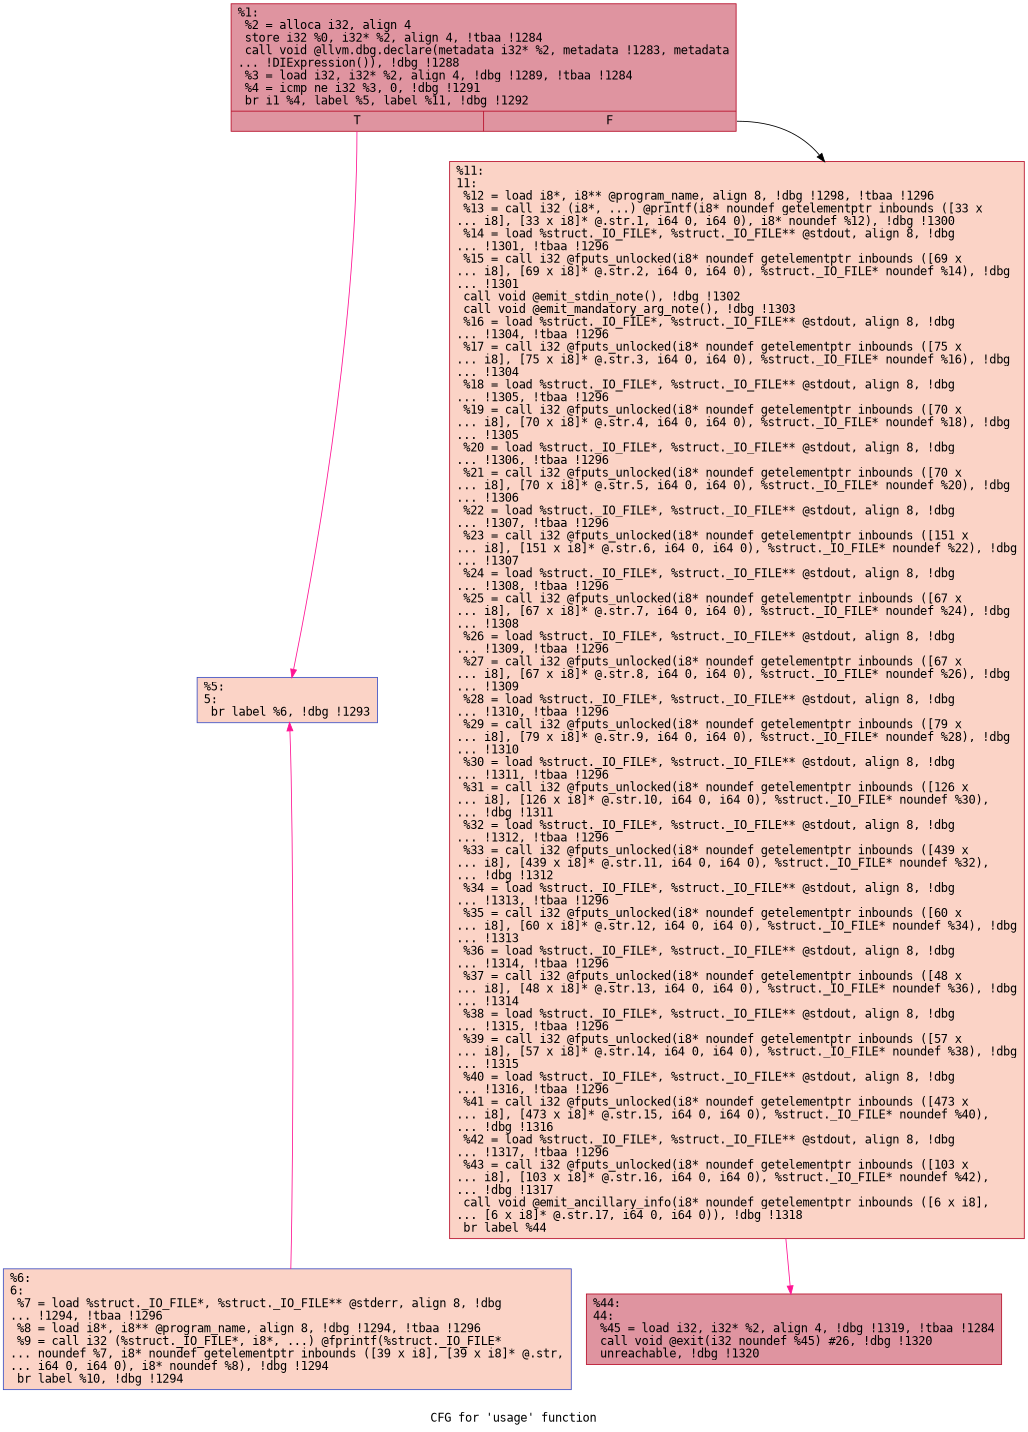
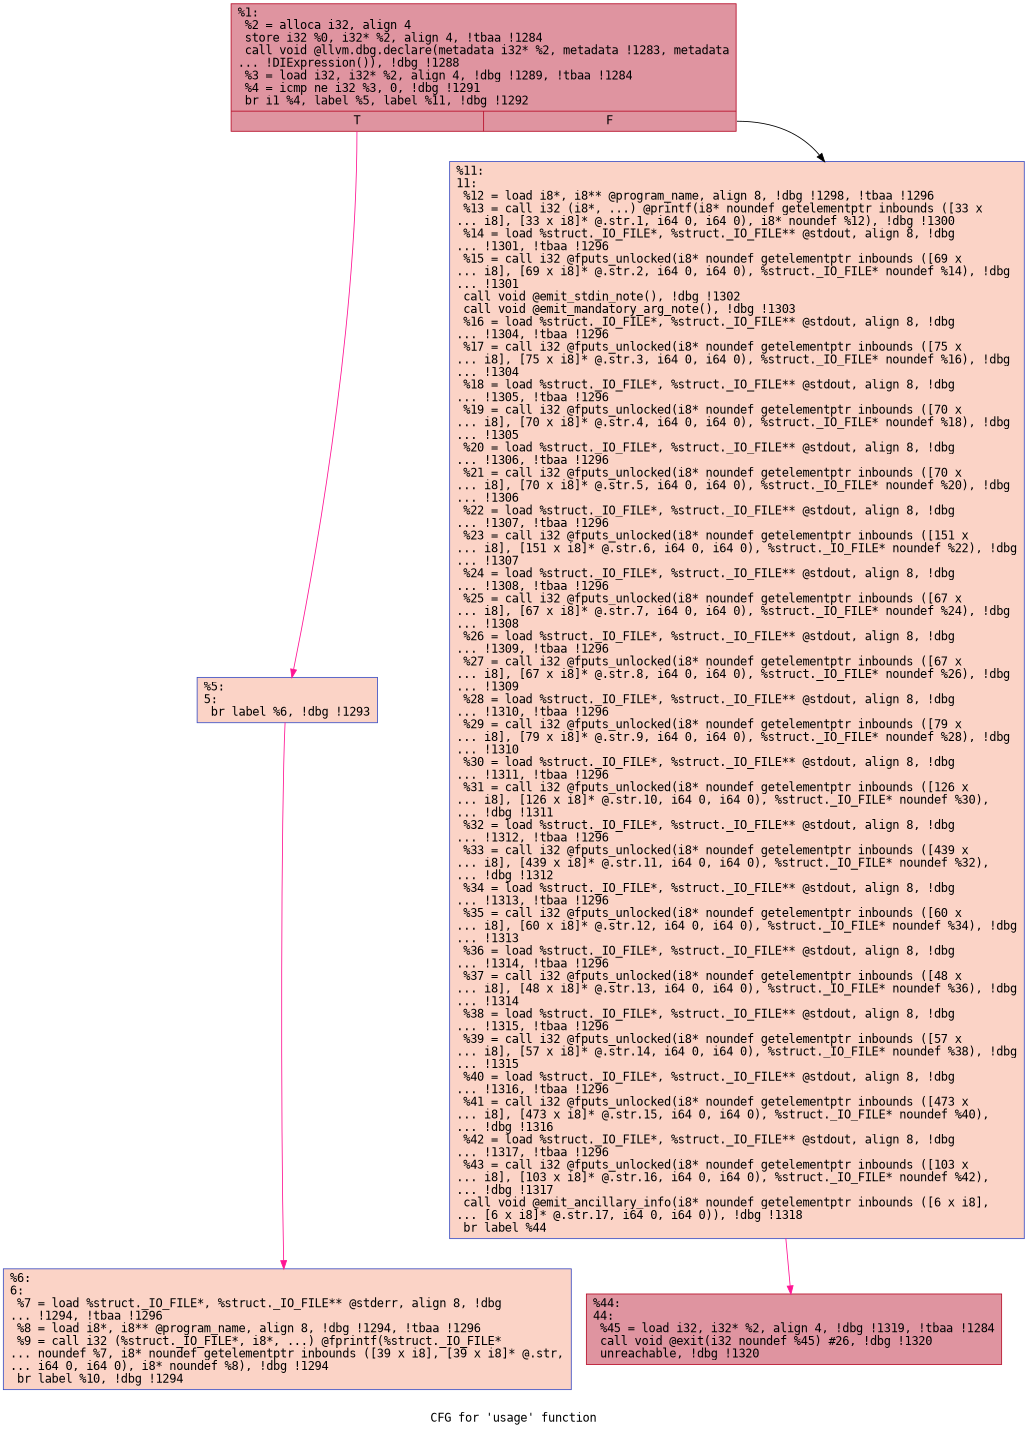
node "%11:": color #b70d28ff -> #3d50c3ff
edge "%6:" -> "%5:": reversed
